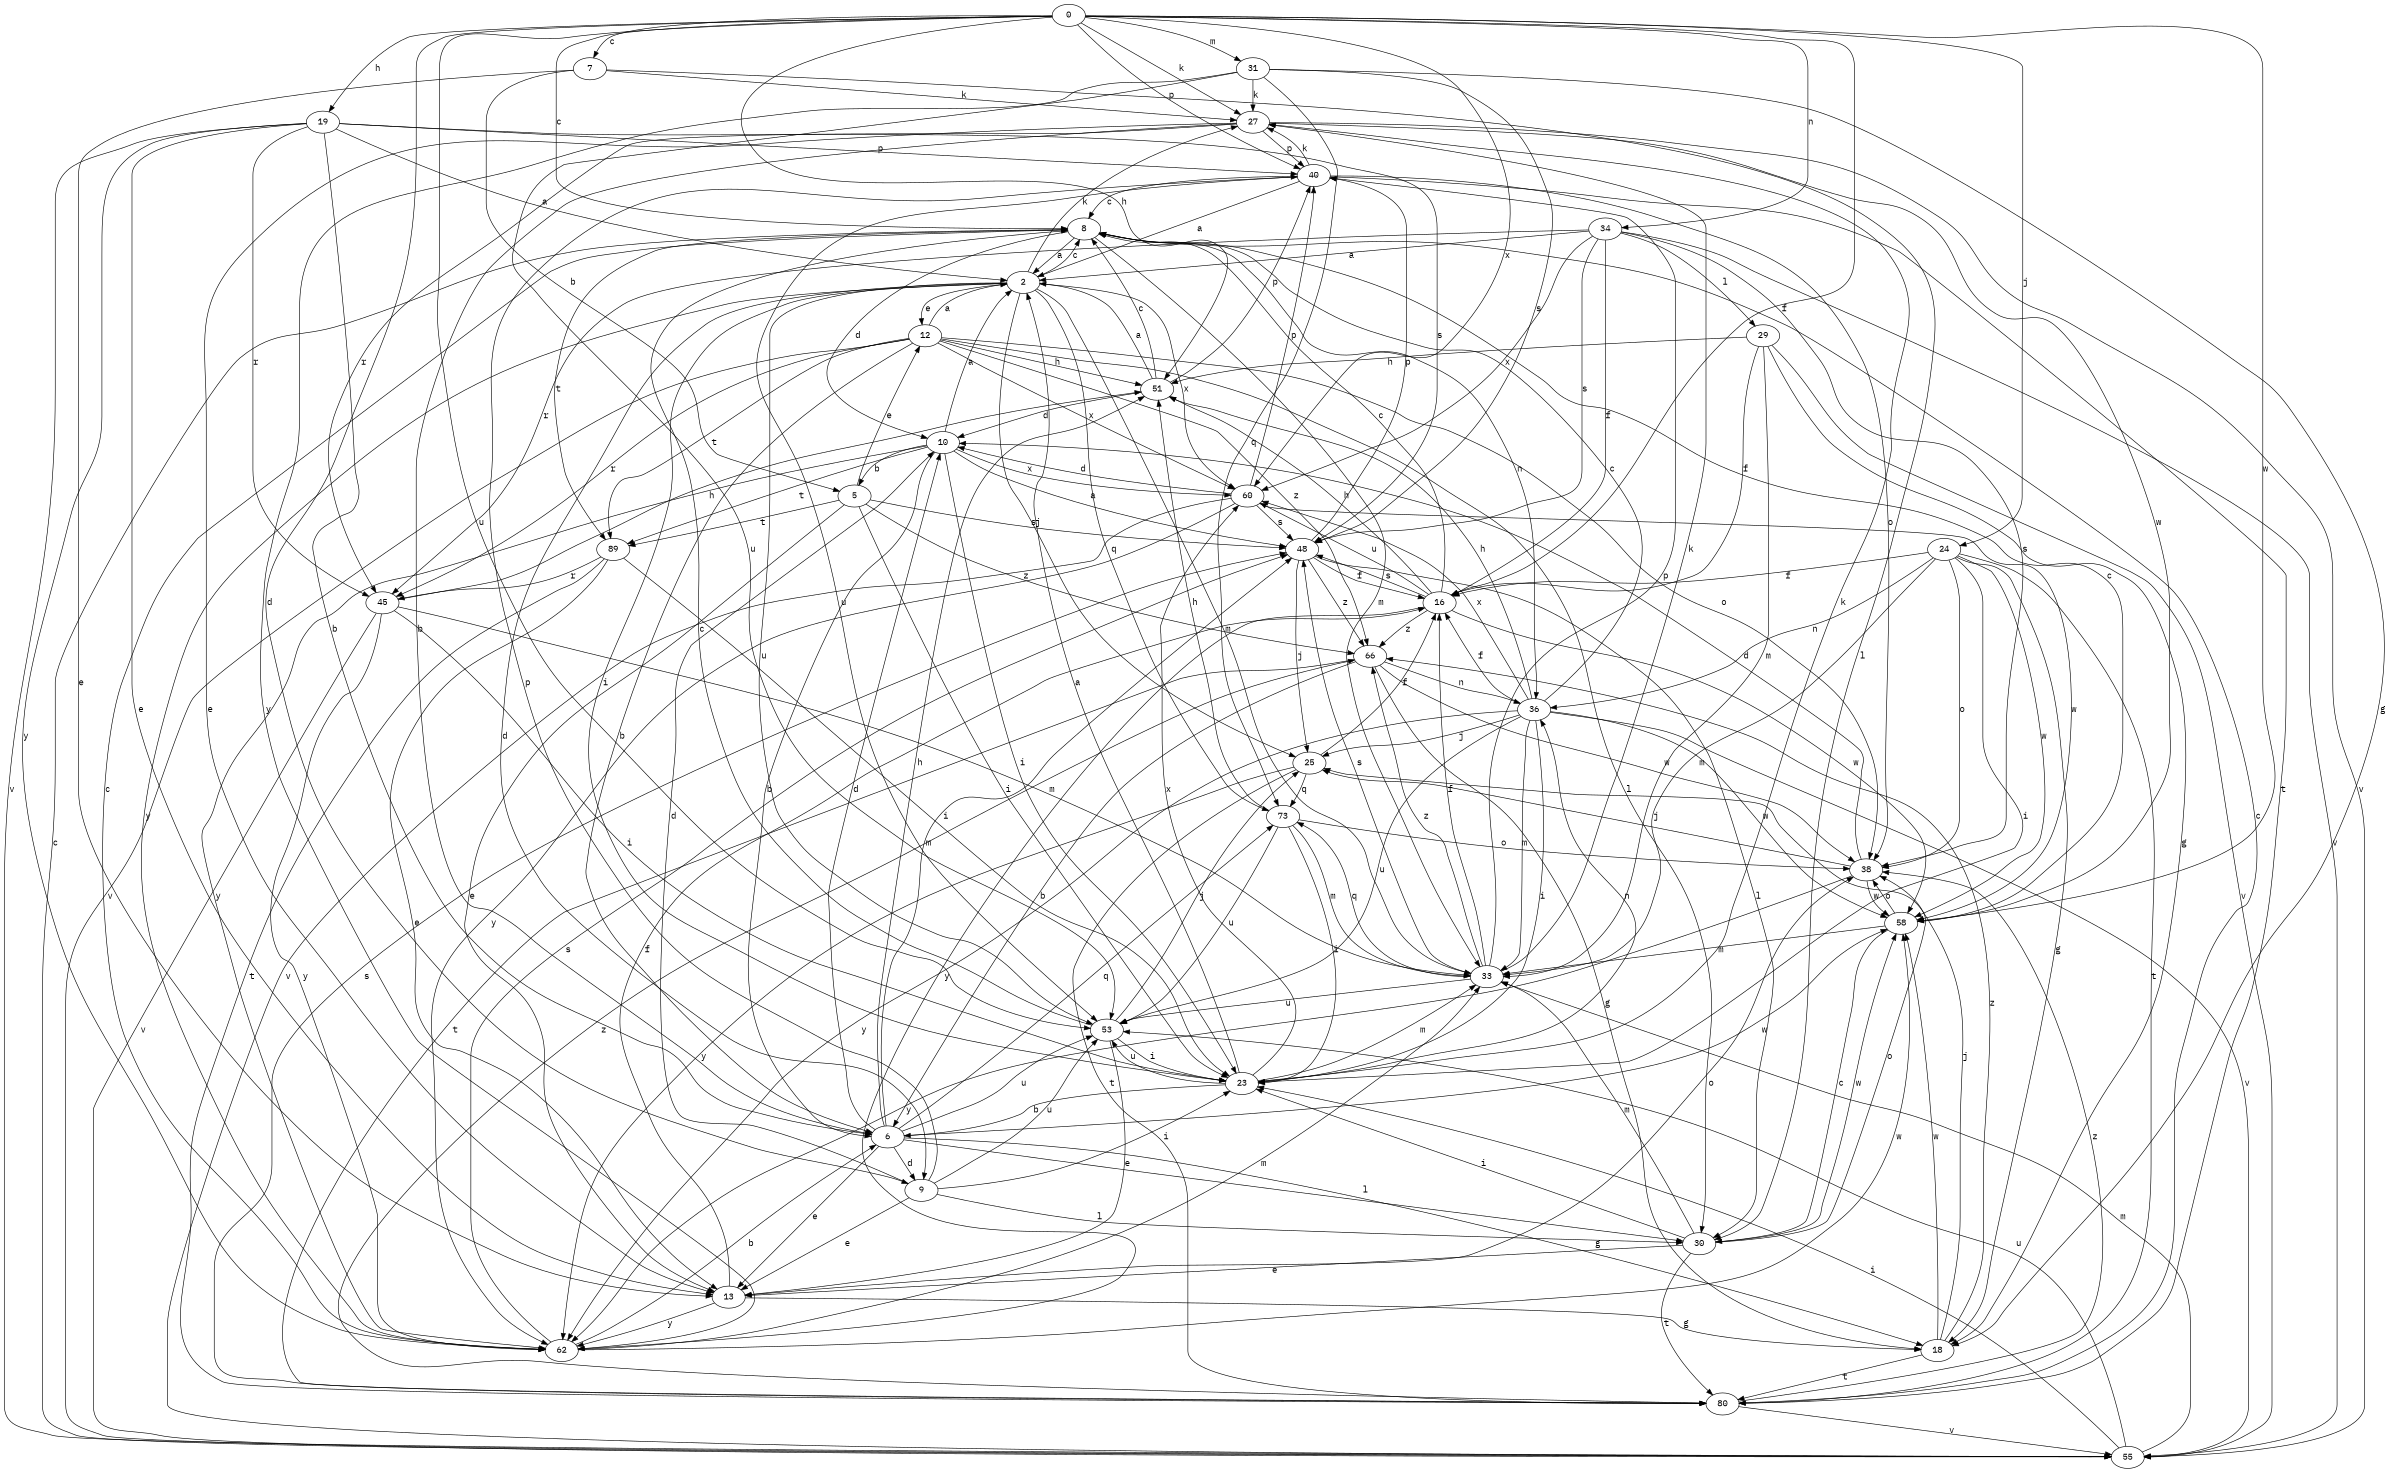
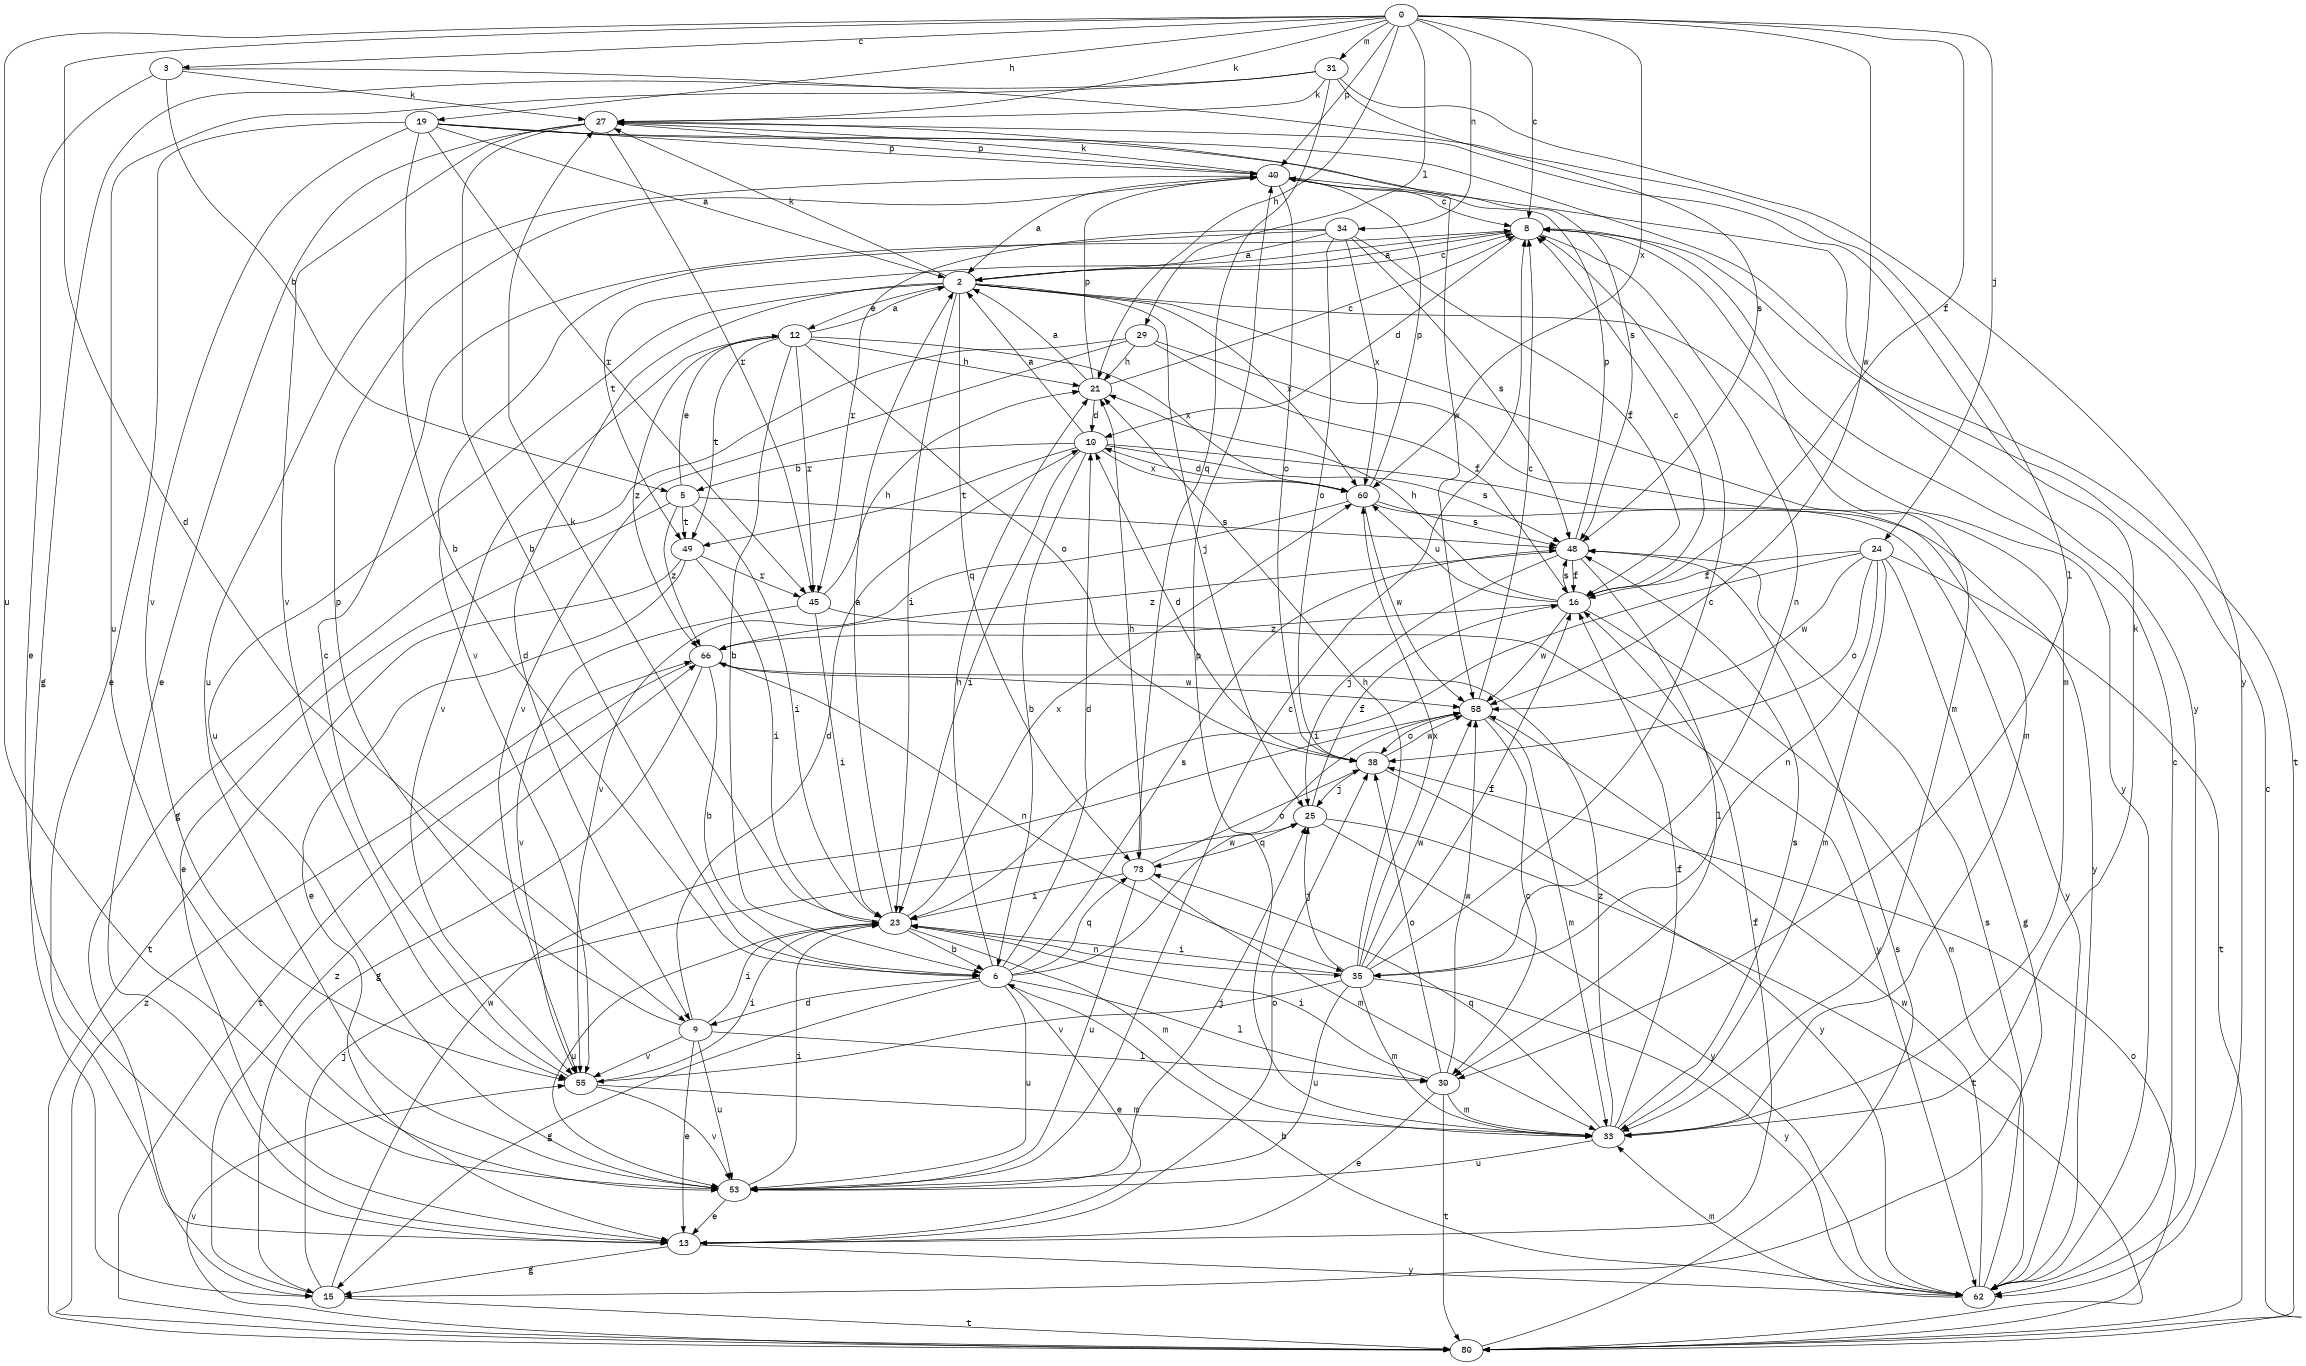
node "7": label "7" -> "3"
edge "34" -> "29": now "0" -> "29"
node "51": label "51" -> "21"
edge "10" -> "48": label "a" -> "s"
node "89": label "89" -> "49"
edge "34" -> "38": label "s" -> "o"
edge "8" -> "62": reversed
edge "12" -> "30": removed, label "l"
node "36": label "36" -> "35"
edge "45" -> "33": removed, label "m"
edge "66" -> "38": now "66" -> "58"
edge "6" -> "48": label "m" -> "s"
edge "16" -> "62": label "y" -> "m"
edge "9" -> "55": added, label "v"
edge "80" -> "38": label "z" -> "o"
edge "55" -> "53": label "u" -> "v"
node "18": label "18" -> "15"
